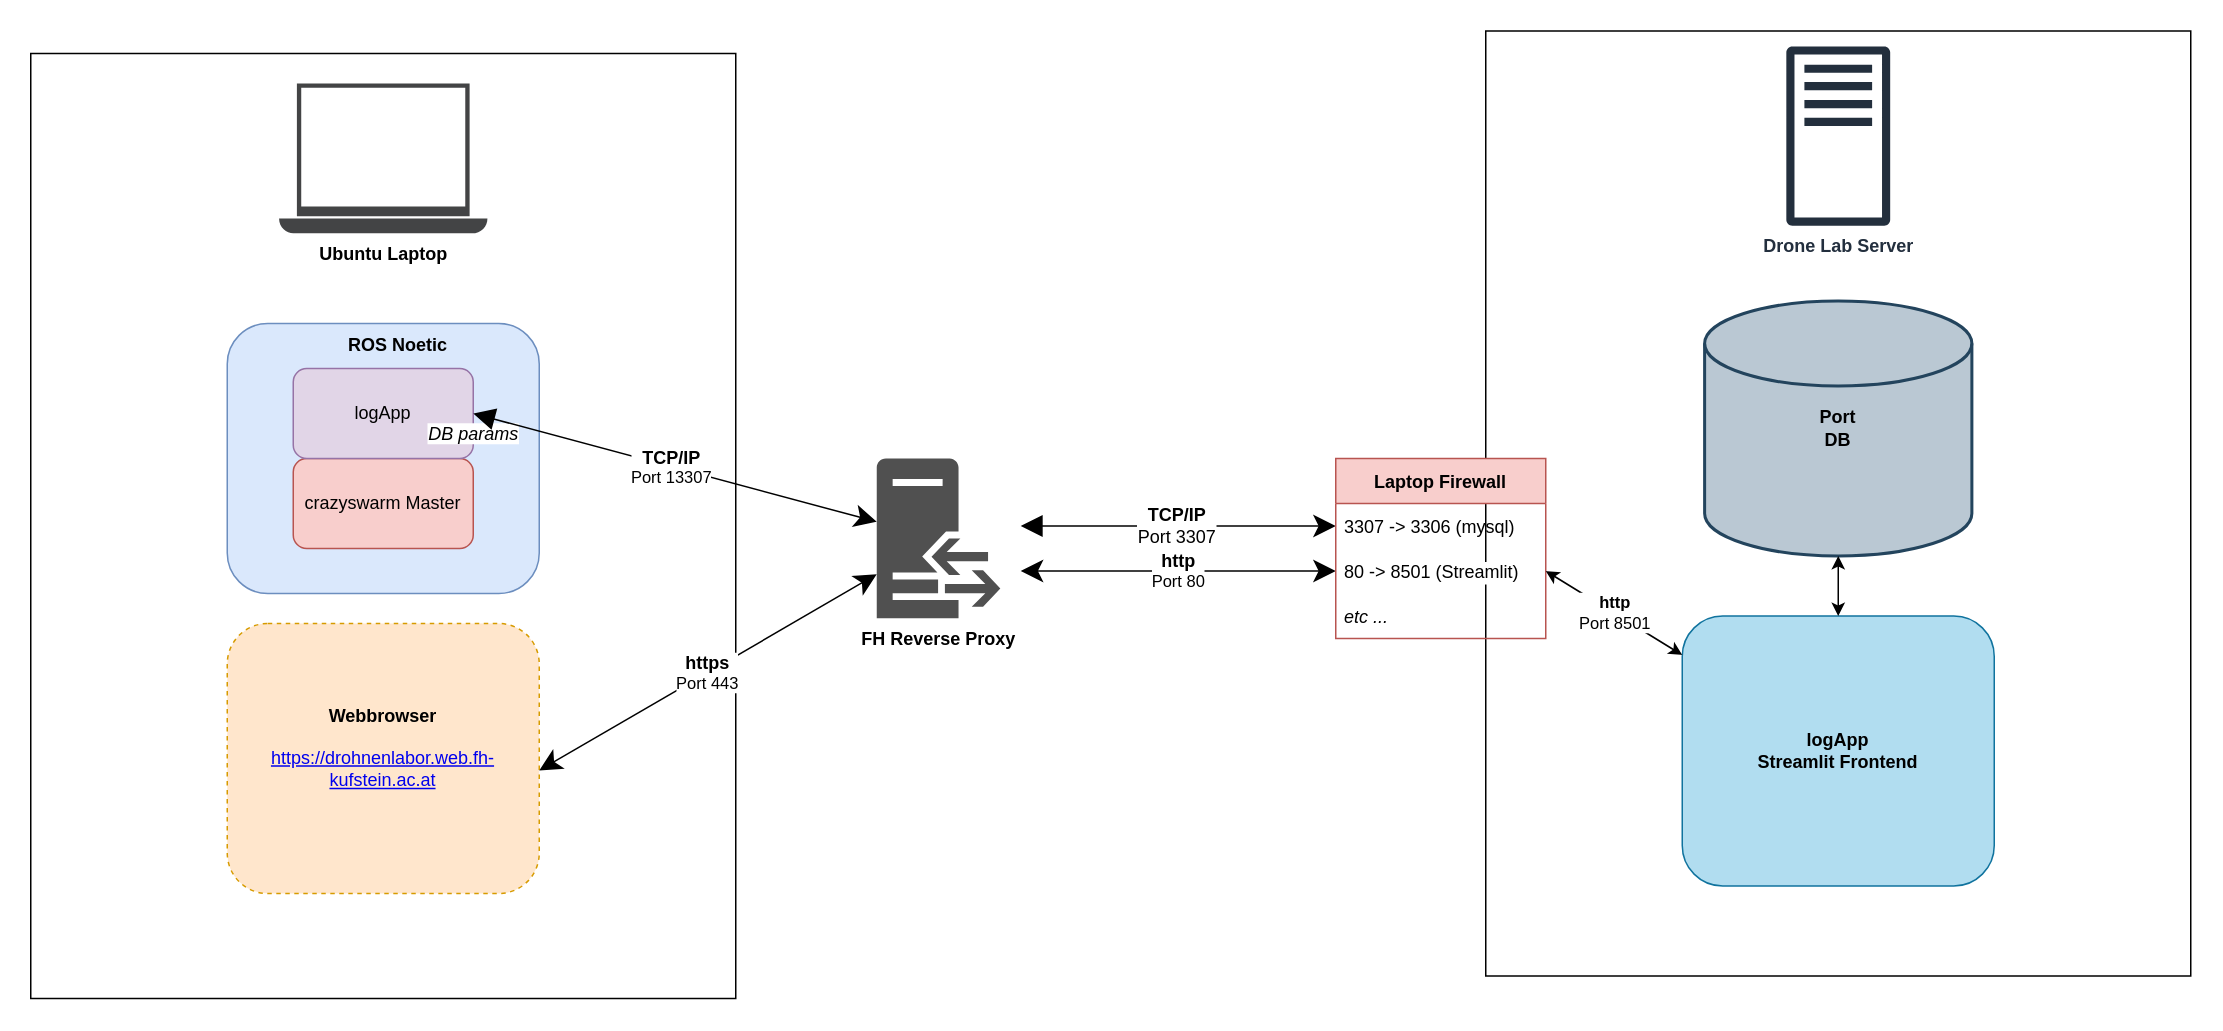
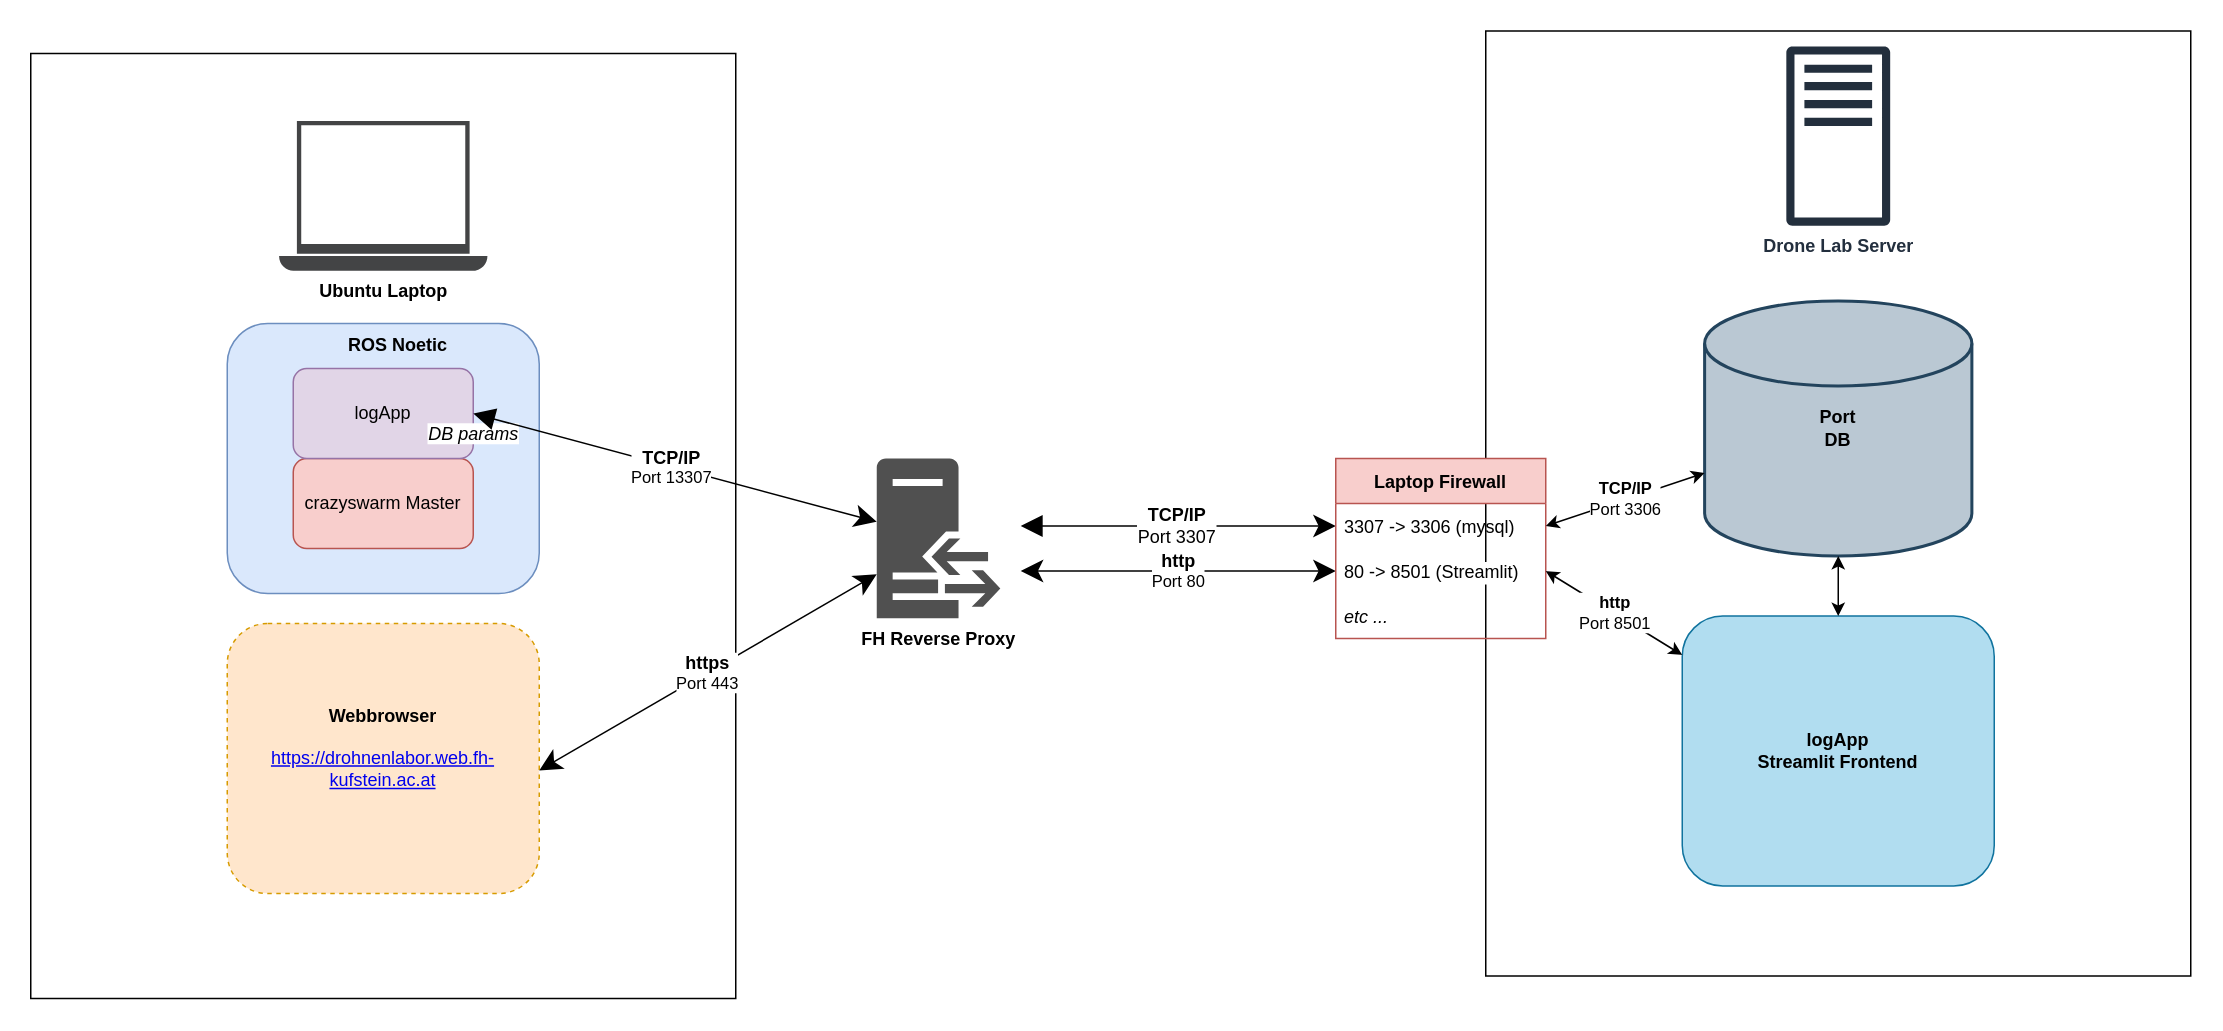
node "Ubuntu Laptop": moved (383, 158) -> (383, 196)
edge "Port DB" -- "3307 -> 3306 (mysql)": added, label "TCP/IP Port 3306"
